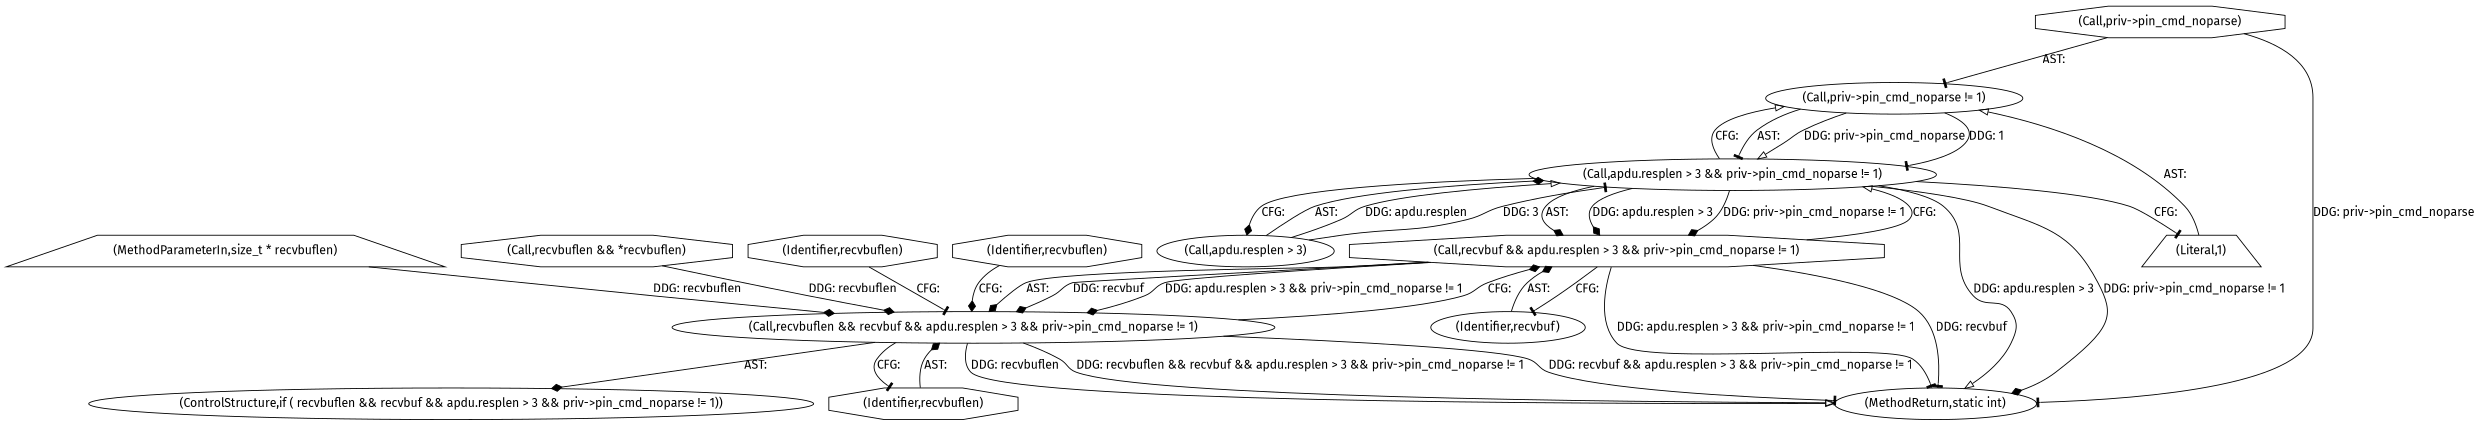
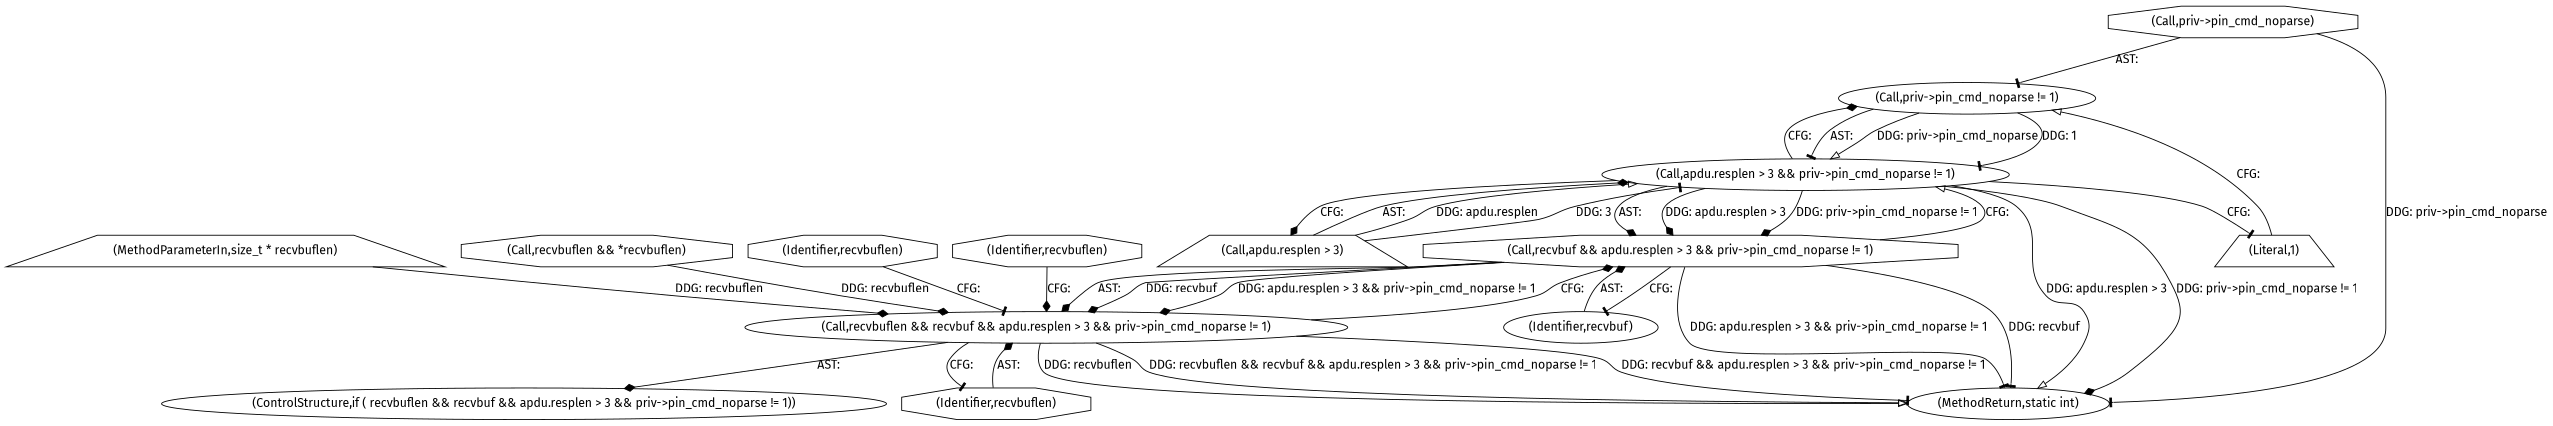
edge "(Call,apdu.resplen > 3 && priv->pin_cmd_noparse != 1)" -> "(Call,priv->pin_cmd_noparse != 1)": arrowhead onormal -> diamond
edge "(Literal,1)" -> "(Call,priv->pin_cmd_noparse != 1)": label "AST: " -> "CFG: "
node "(Call,apdu.resplen > 3)": shape ellipse -> trapezium
